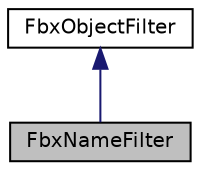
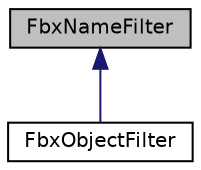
edge "FbxNameFilter" -> "FbxObjectFilter": reversed
